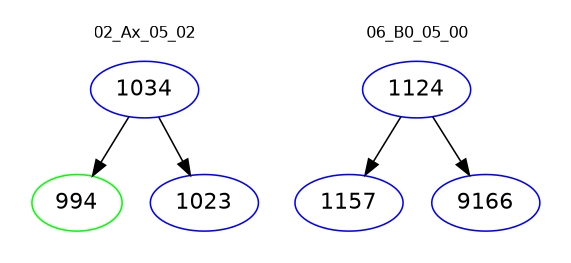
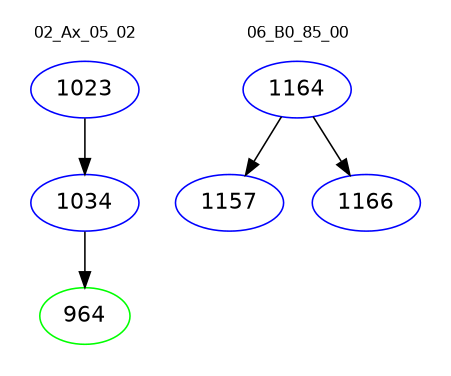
cluster "06_B0_05_00": label "06_B0_05_00" -> "06_B0_85_00"
node "1124": label "1124" -> "1164"
edge "1034" -> "1023": reversed
node "994": label "994" -> "964"
node "9166": label "9166" -> "1166"
